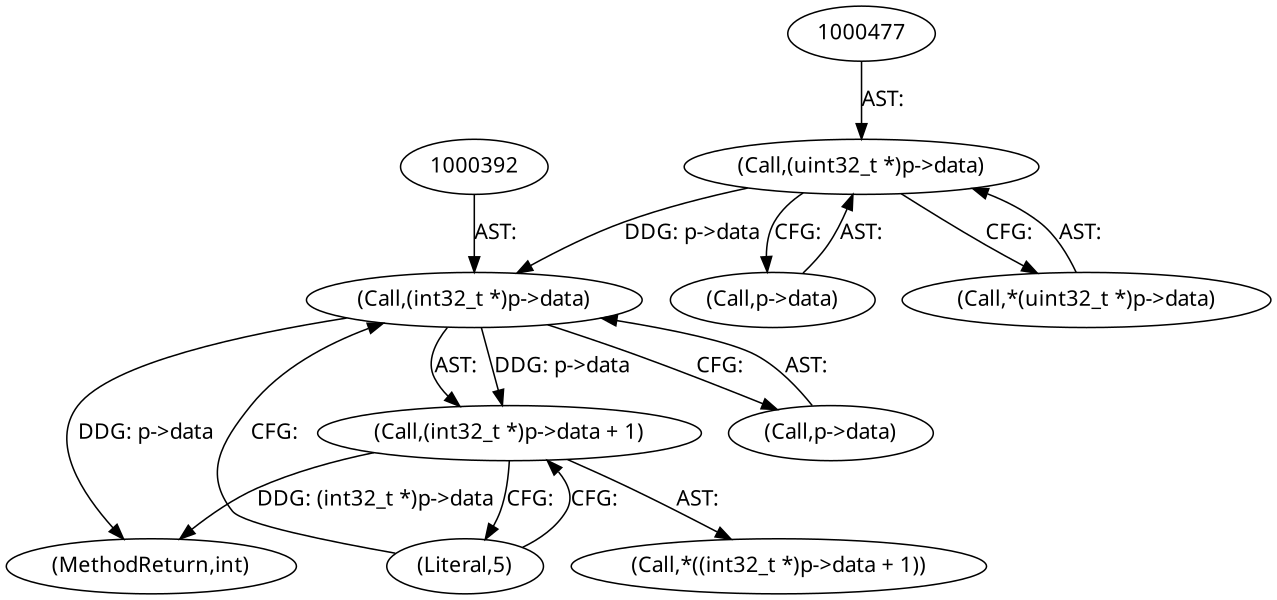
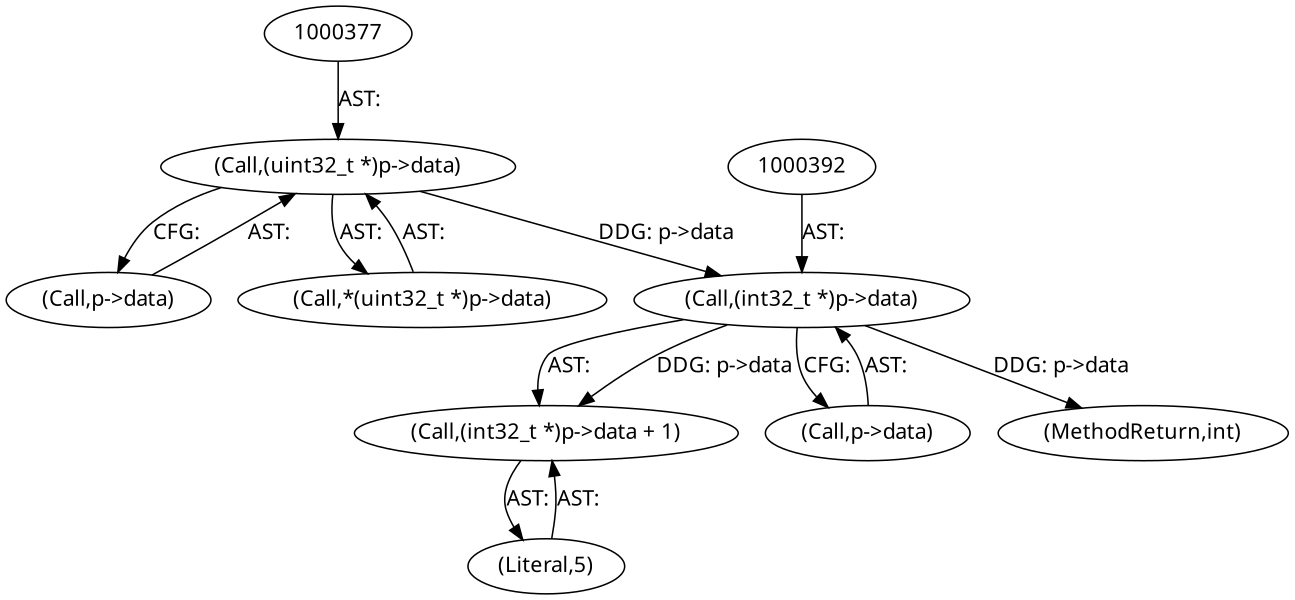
node "1000477": label "1000477" -> "1000377"
edge "(Call,(uint32_t *)p->data)" -> "(Call,*(uint32_t *)p->data)": label "CFG: " -> "AST: "
edge "(Literal,5)" -> "(Call,(int32_t *)p->data)": removed, label "CFG:"
edge "(Call,(int32_t *)p->data + 1)" -> "(MethodReturn,int)": removed, label "DDG: (int32_t *)p->data"
edge "(Call,(int32_t *)p->data + 1)" -> "(Literal,5)": label "CFG: " -> "AST: "
edge "(Literal,5)" -> "(Call,(int32_t *)p->data + 1)": label "CFG: " -> "AST: "
node "(Call,*((int32_t *)p->data + 1))": removed
